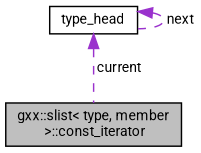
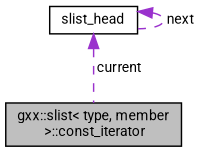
node "type_head": label "type_head" -> "slist_head"
